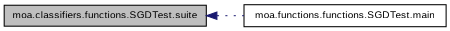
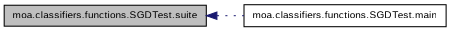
node "moa.functions.functions.SGDTest.main": label "moa.functions.functions.SGDTest.main" -> "moa.classifiers.functions.SGDTest.main"
